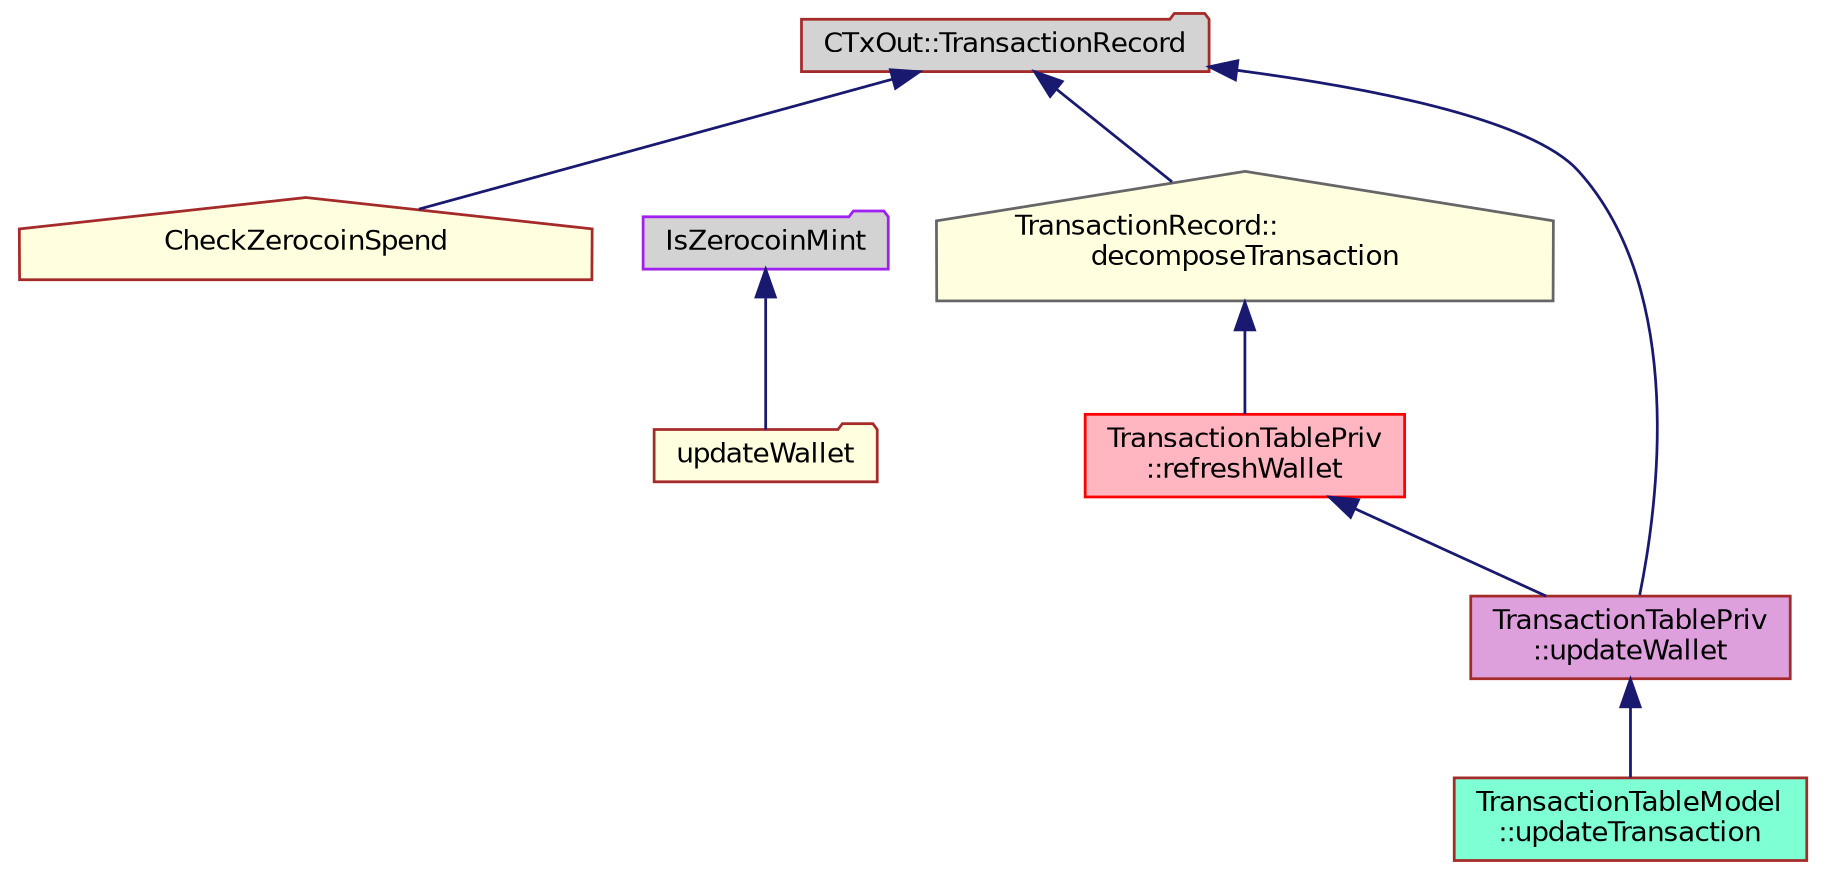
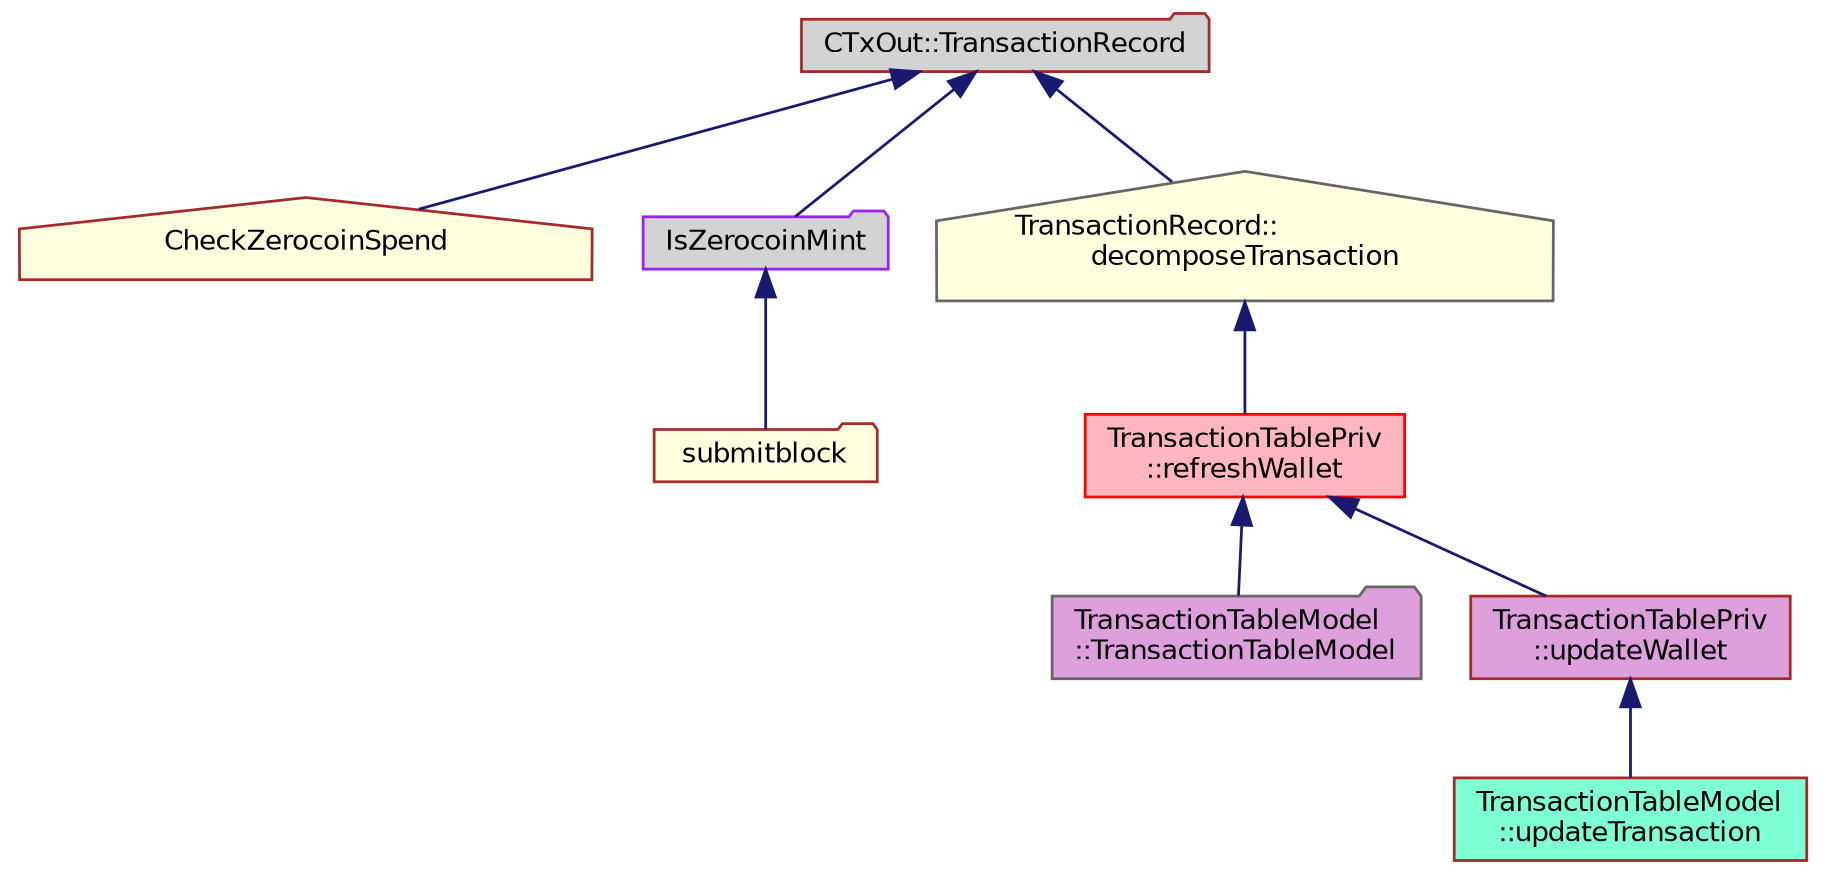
edge "TransactionTablePriv ::updateWallet" -> "CTxOut::TransactionRecord": now "IsZerocoinMint" -> "CTxOut::TransactionRecord"
node "updateWallet": label "updateWallet" -> "submitblock"
node "TransactionTableModel ::TransactionTableModel": added
